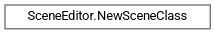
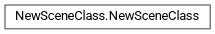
node "SceneEditor.NewSceneClass": label "SceneEditor.NewSceneClass" -> "NewSceneClass.NewSceneClass"
